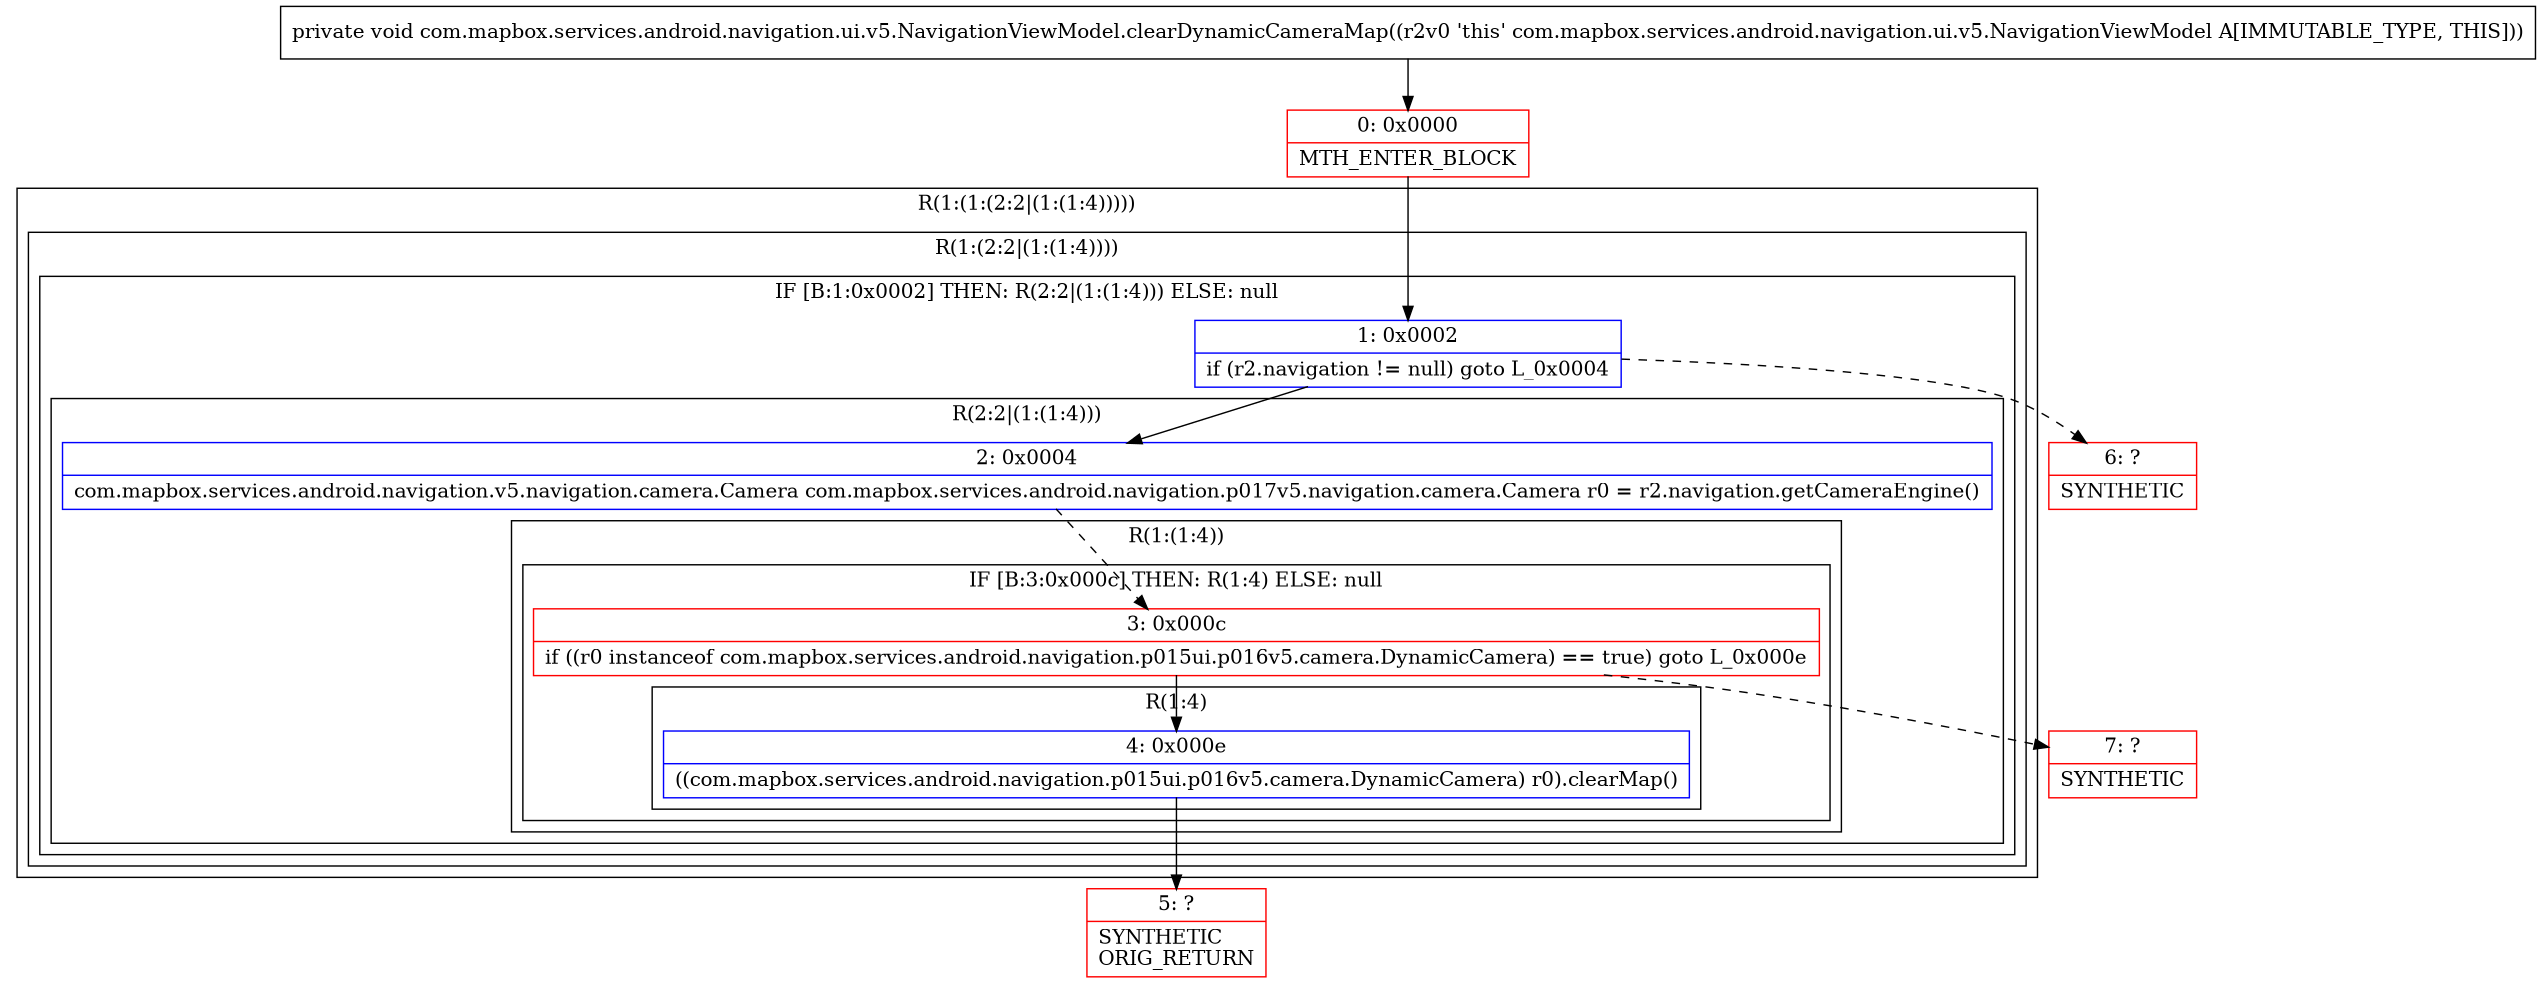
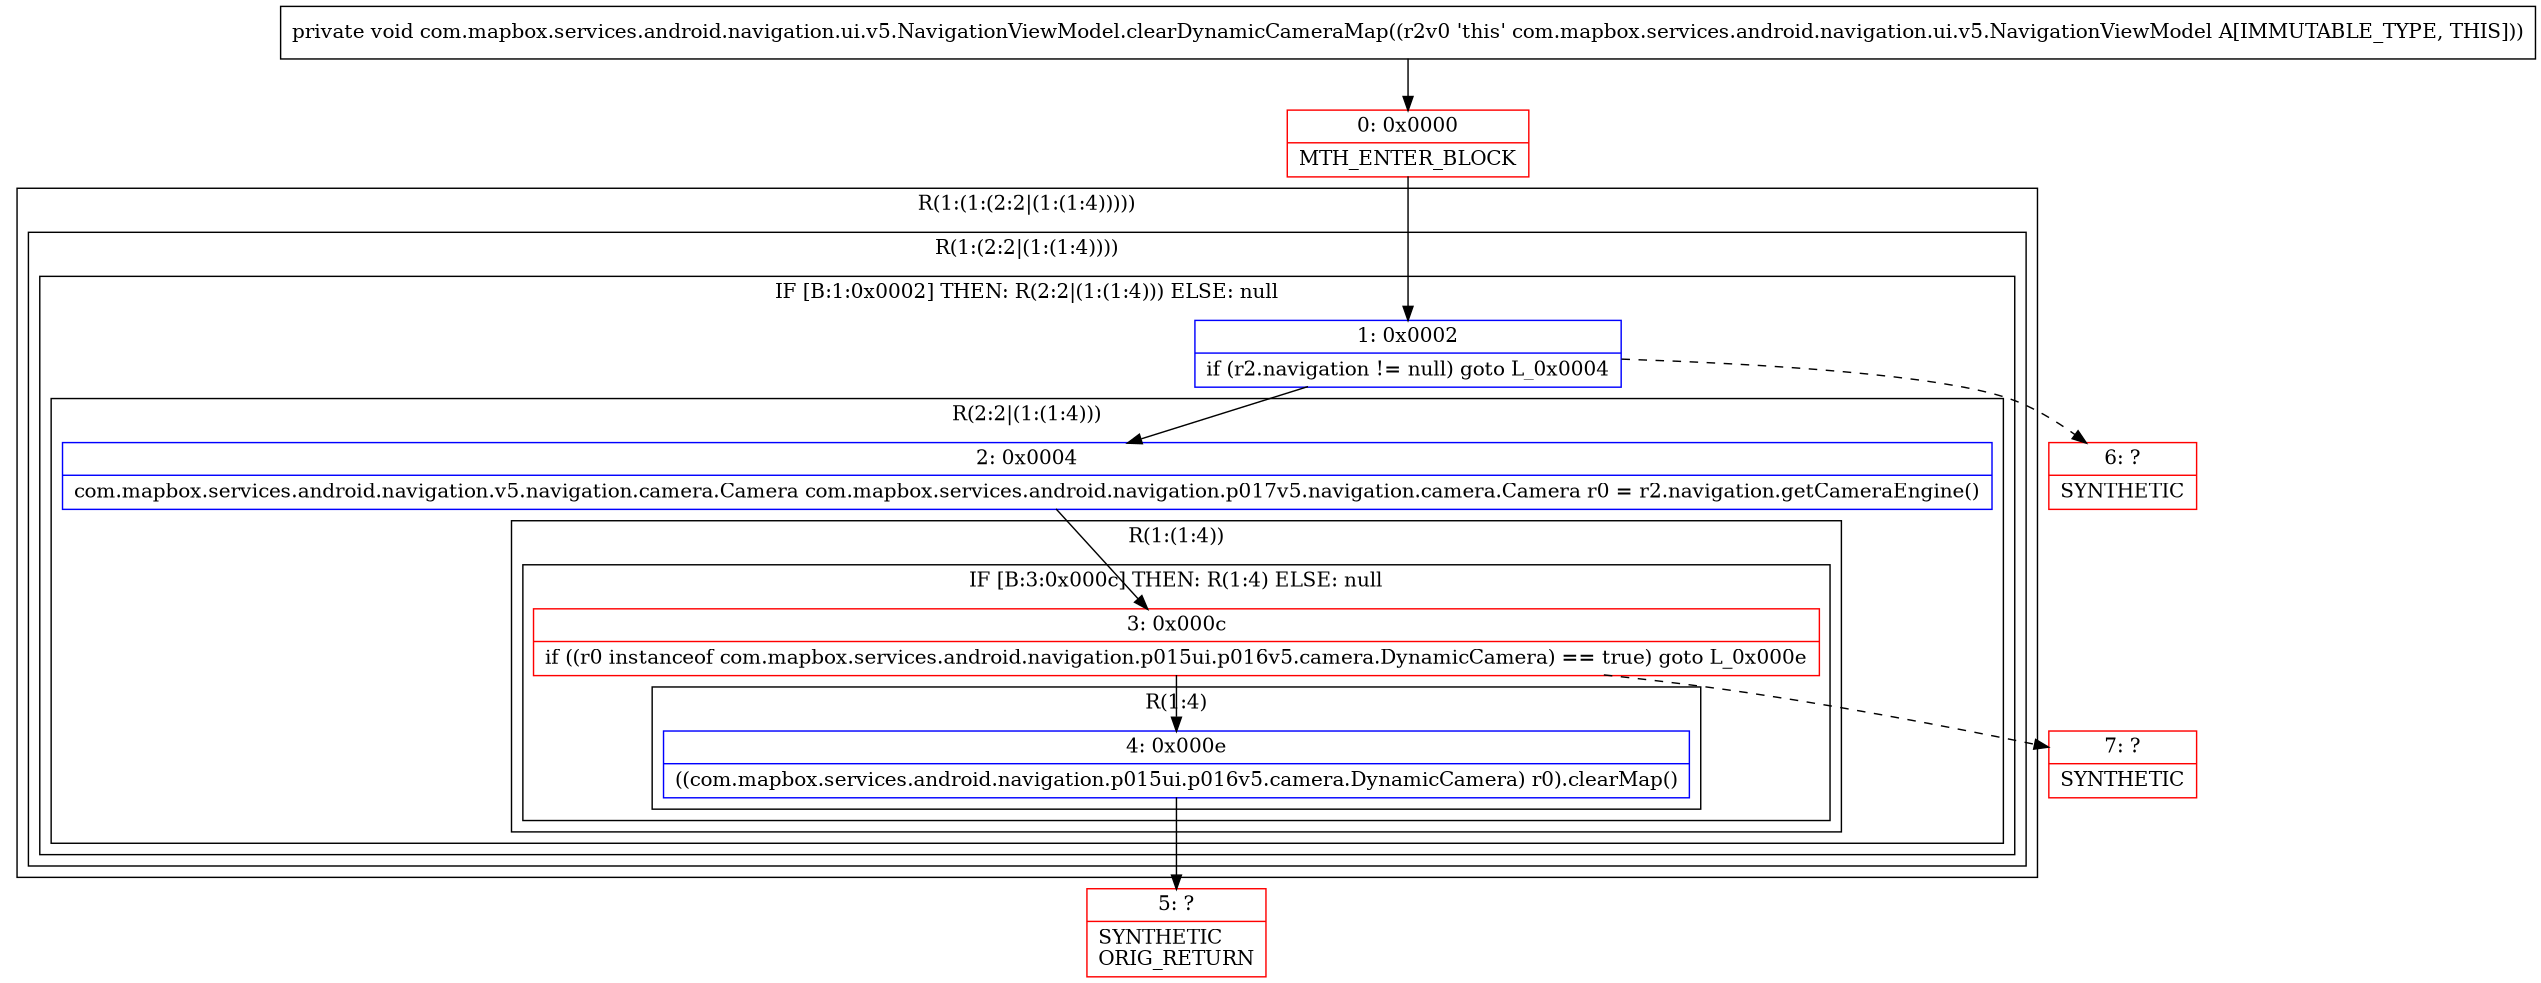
edge "2: 0x0004" -> "3: 0x000c": style dashed -> solid
